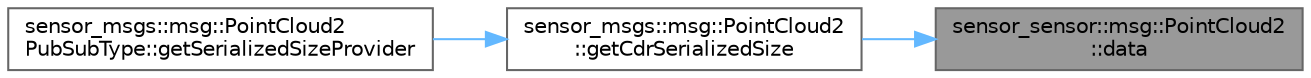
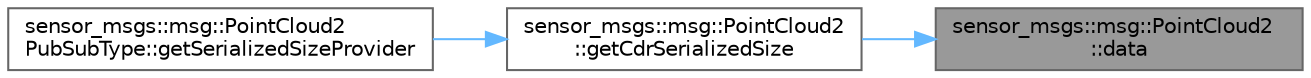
node "sensor_sensor::msg::PointCloud2 ::data": label "sensor_sensor::msg::PointCloud2 ::data" -> "sensor_msgs::msg::PointCloud2 ::data"
